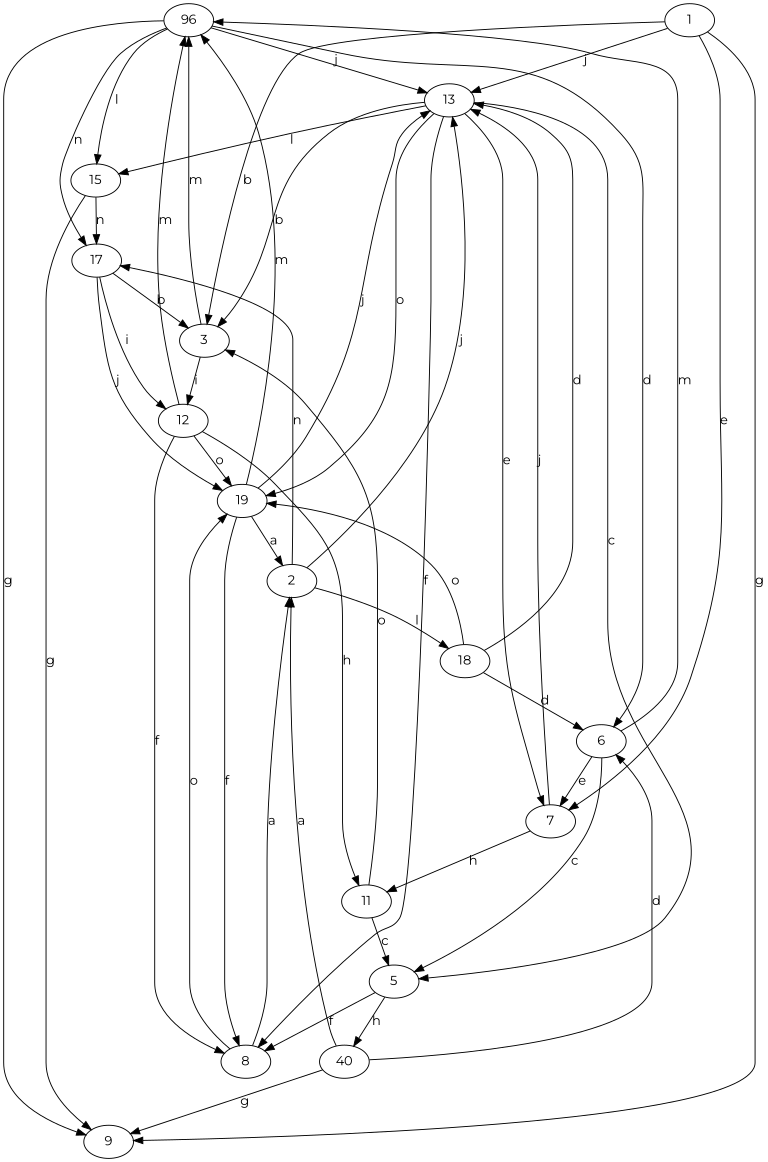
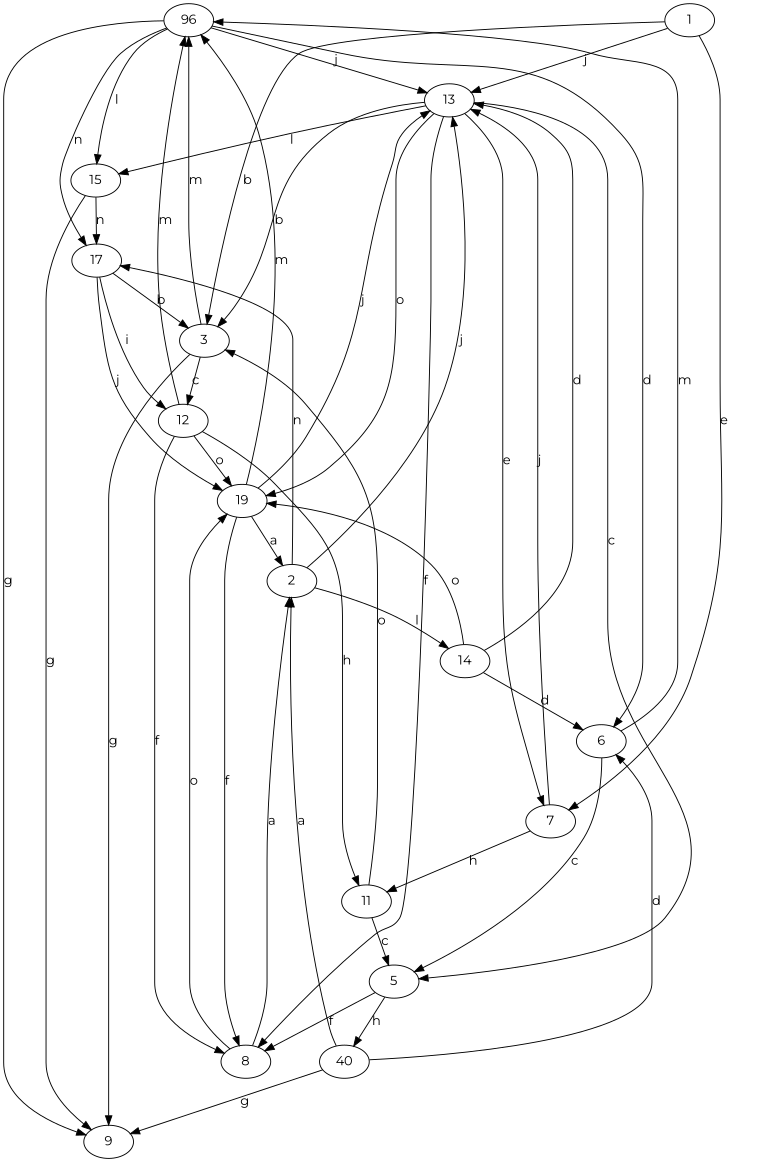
edge "3" -> "12": label "i" -> "c"
node "18": label "18" -> "14"
edge "6" -> "7": removed, label "e"
edge "1" -> "9": now "3" -> "9"
